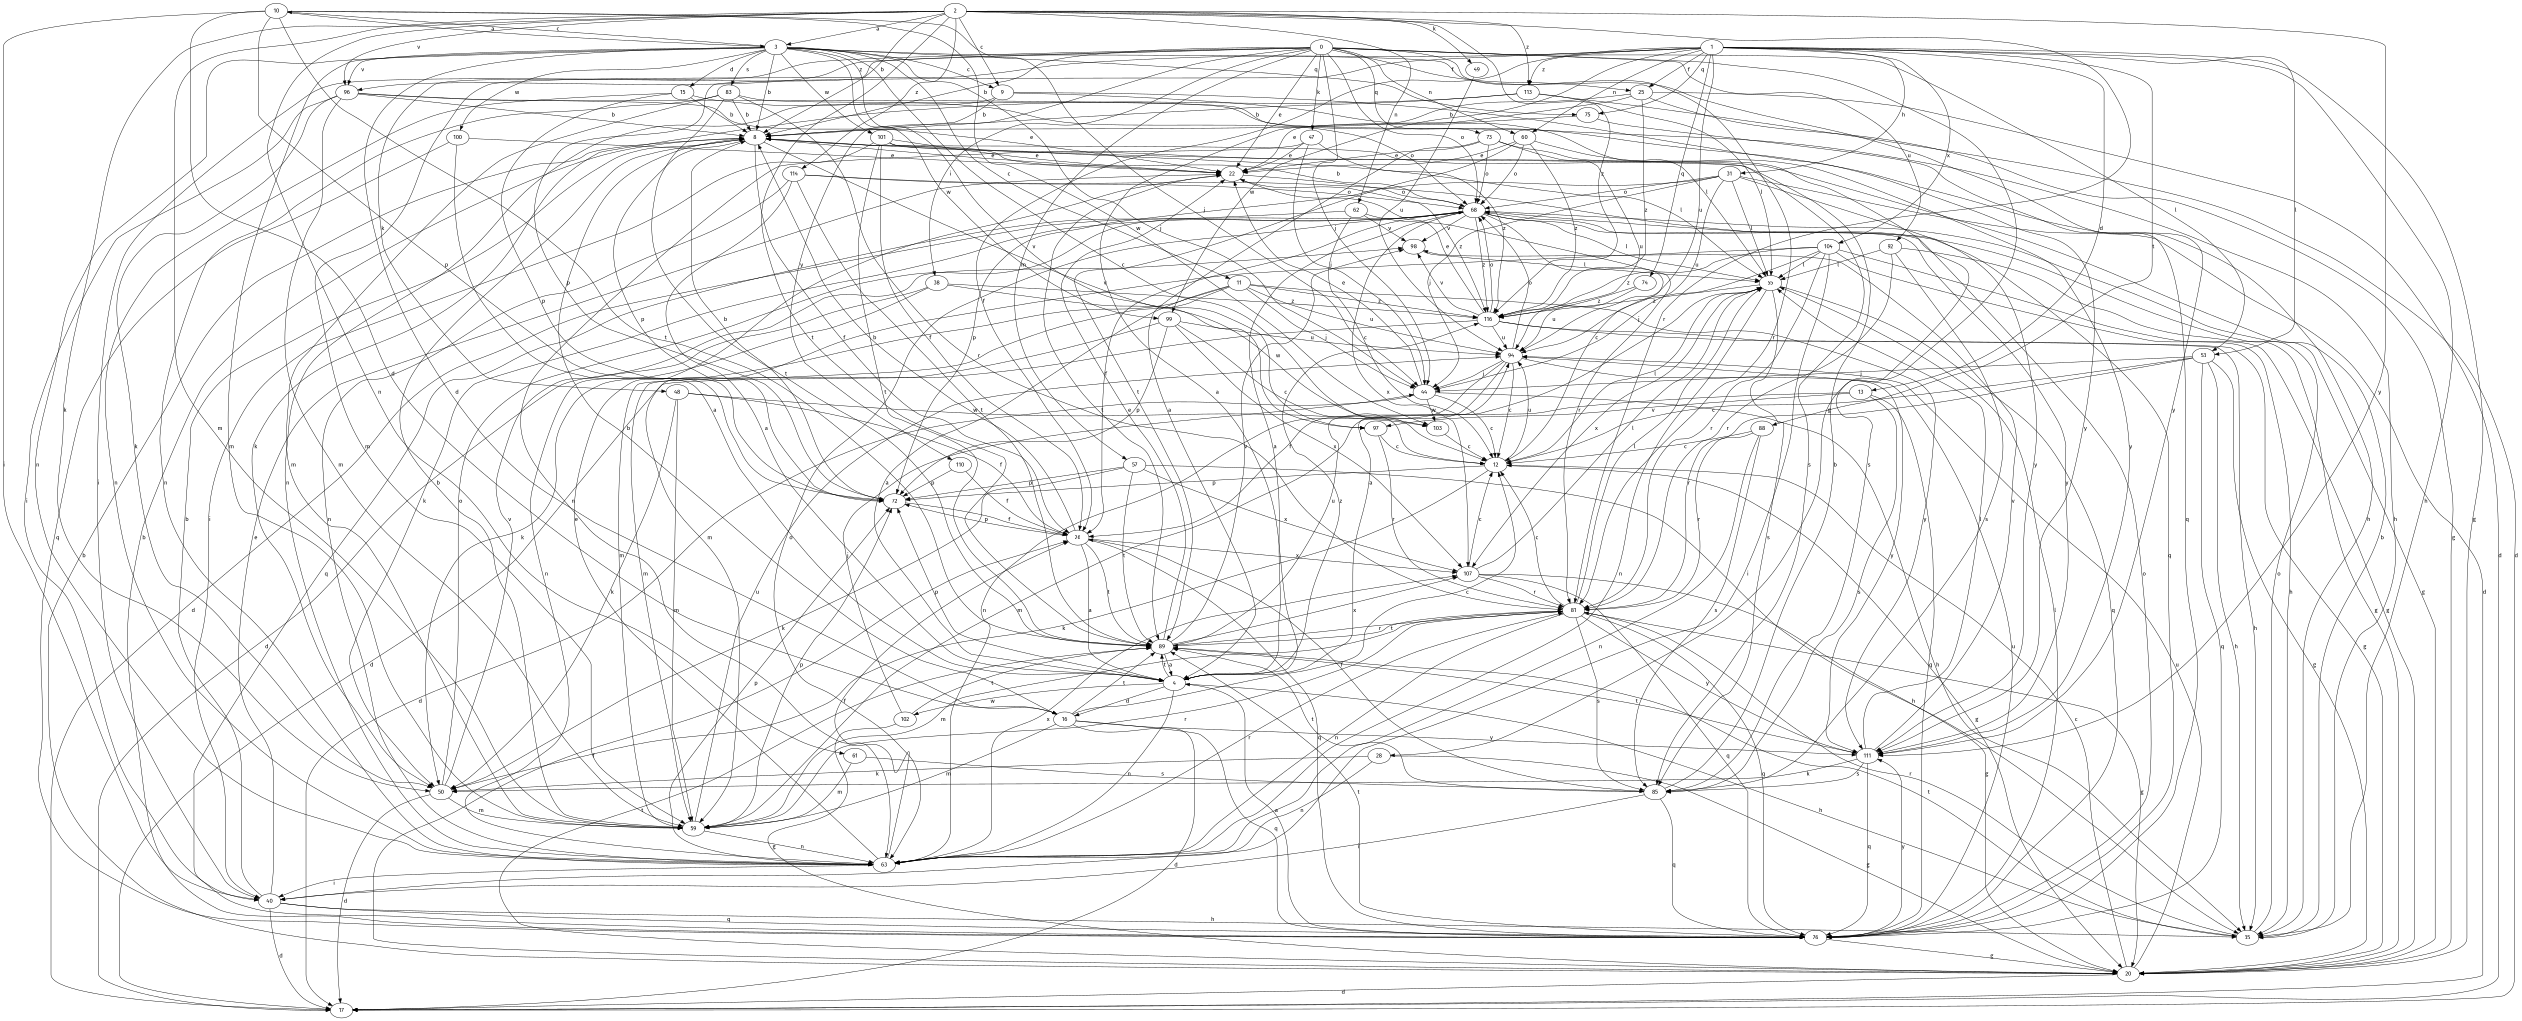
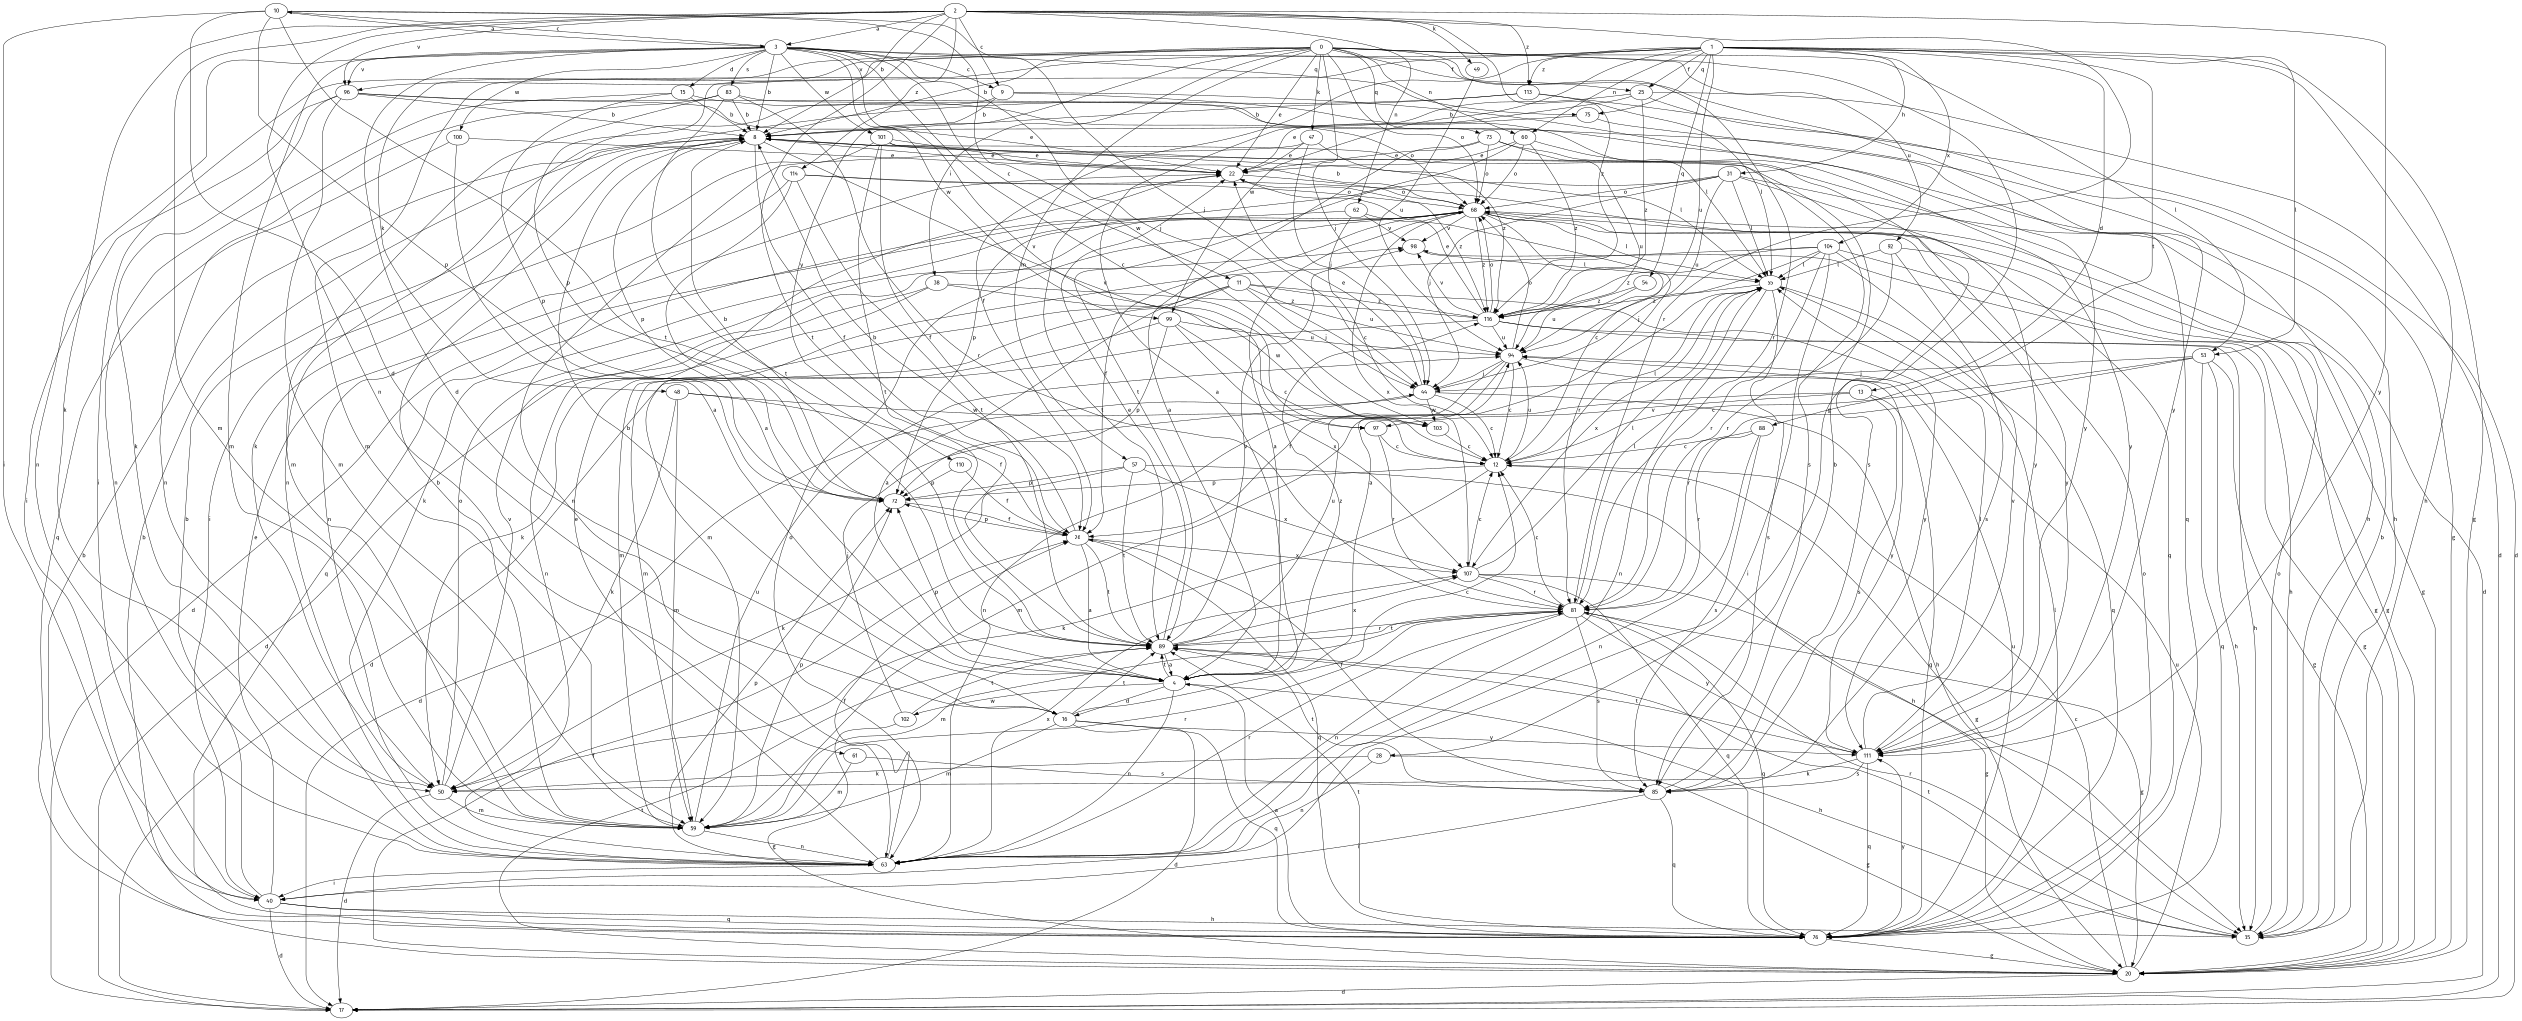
edge "0" -> "96": label "z" -> "v"
node "74": label "74" -> "54"
